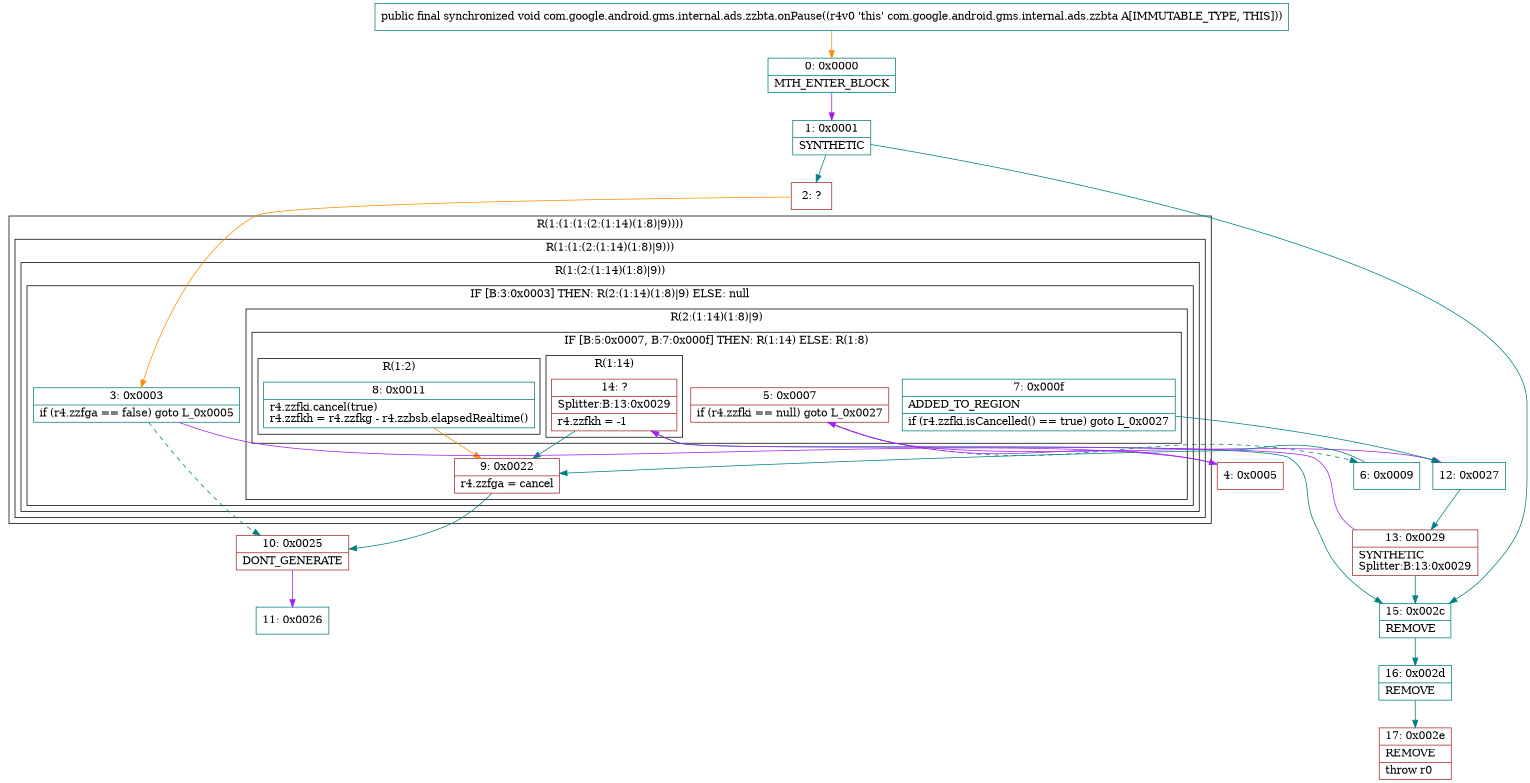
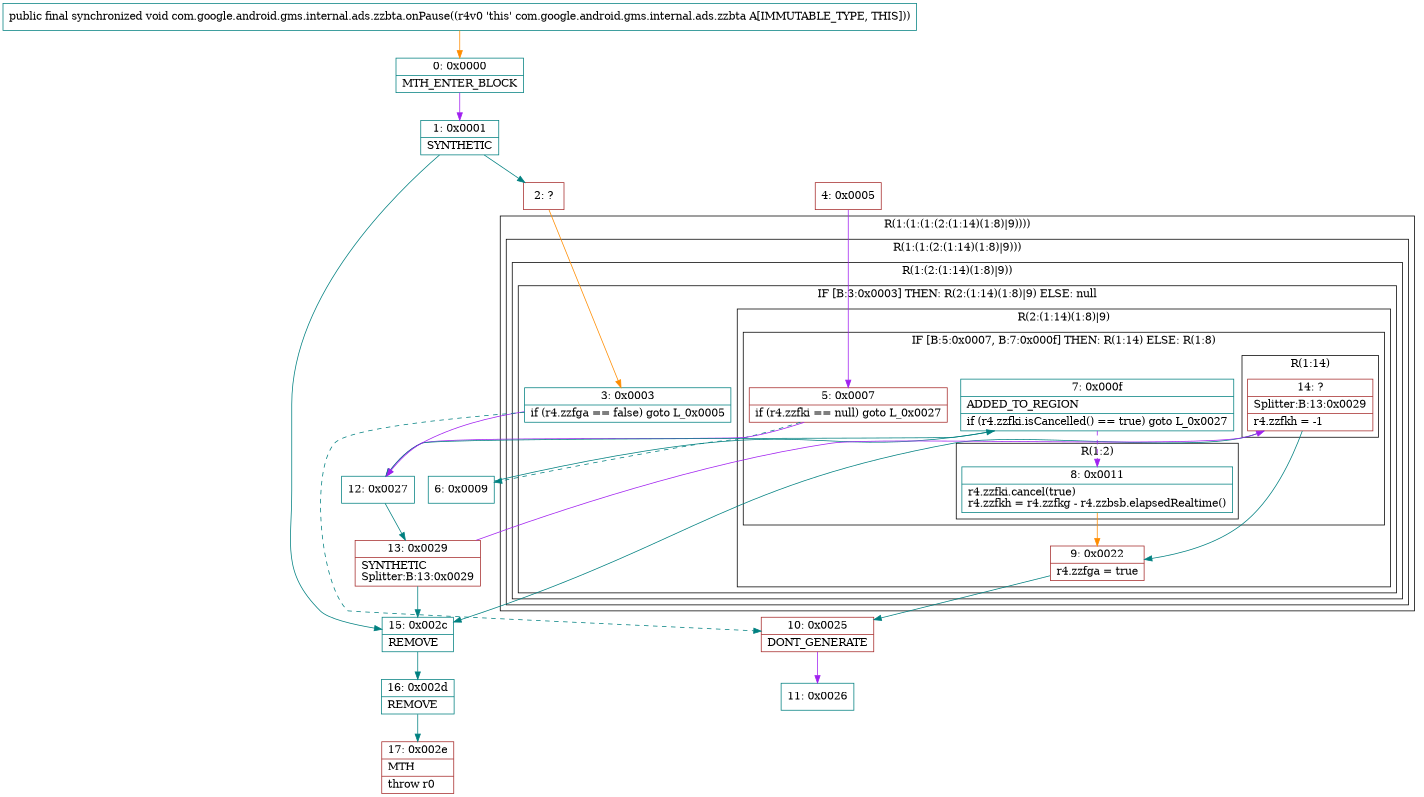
edge "7: 0x000f" -> "8: 0x0011": added
edge "3: 0x0003" -> "4: 0x0005": now "3: 0x0003" -> "12: 0x0027"
edge "6: 0x0009" -> "9: 0x0022": now "6: 0x0009" -> "7: 0x000f"
node "9: 0x0022": text "r4.zzfga = cancel" -> "r4.zzfga = true"
node "17: 0x002e": text "REMOVE" -> "MTH"
